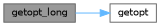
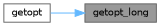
edge "getopt_long" -> "getopt": reversed
